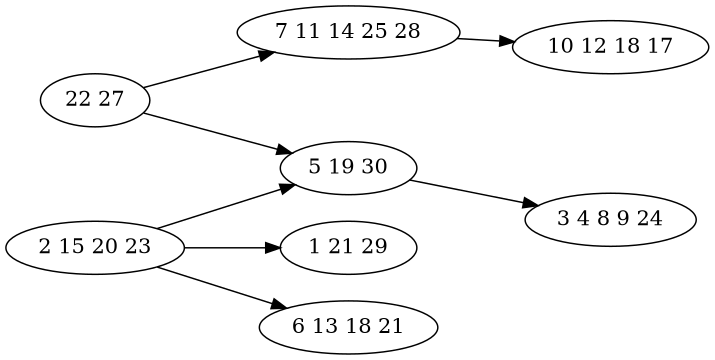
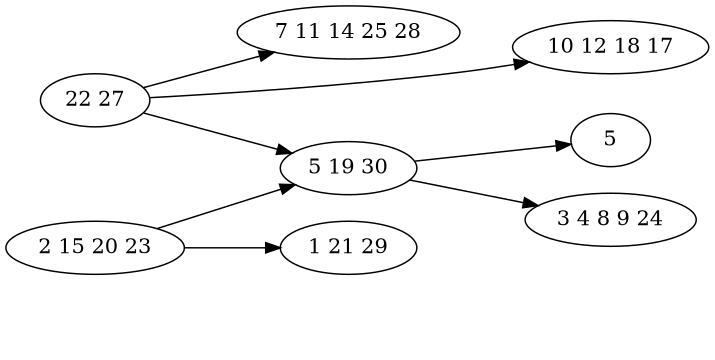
edge "7 11 14 25 28" -> "10 12 18 17": now "22 27" -> "10 12 18 17"
node "5": added
node "6 13 18 21": removed
